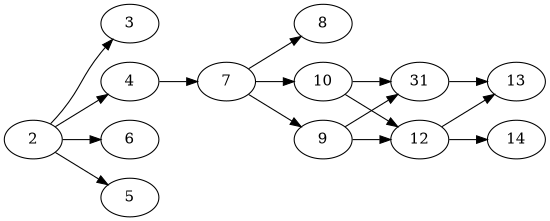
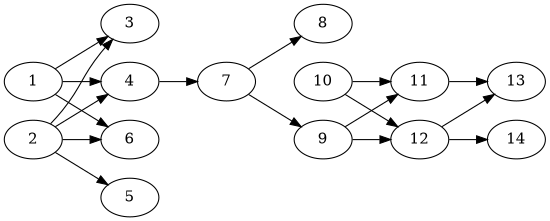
node "1": added
edge "7" -> "10": removed
node "31": label "31" -> "11"
